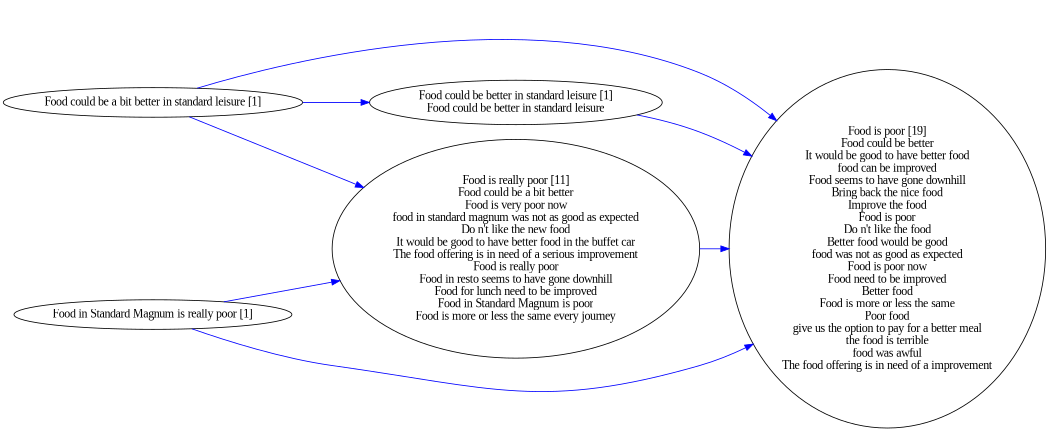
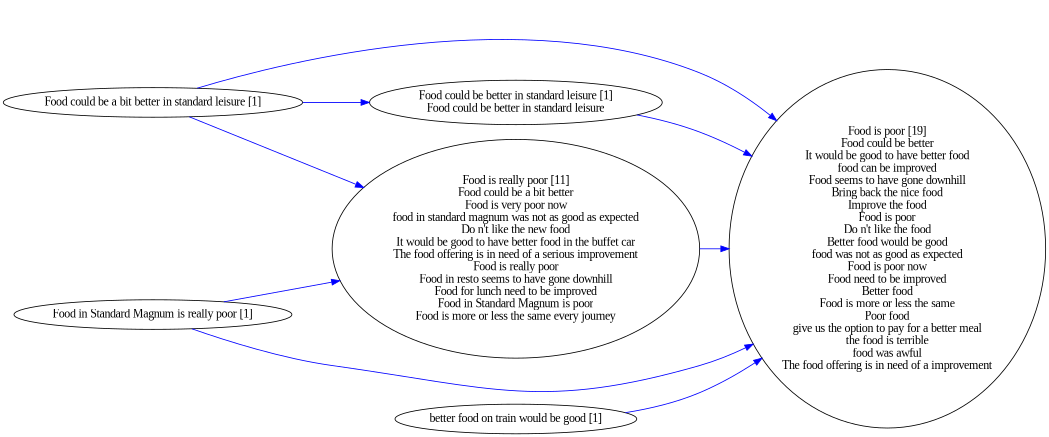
node "better food on train would be good [1]": added
